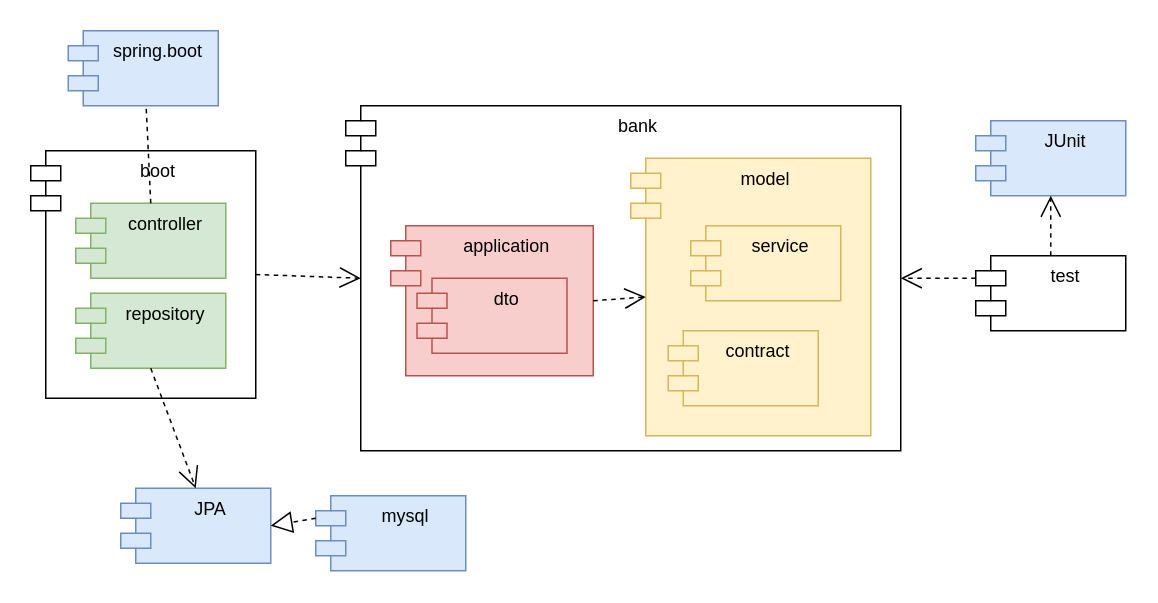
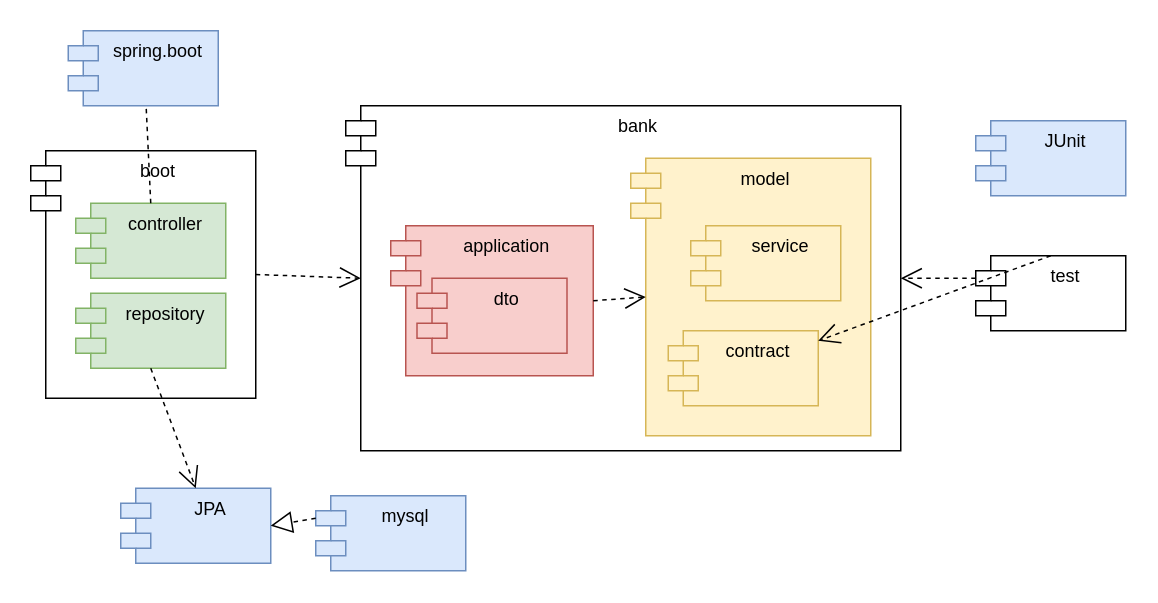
edge "test" -> "JUnit": now "test" -> "contract"
